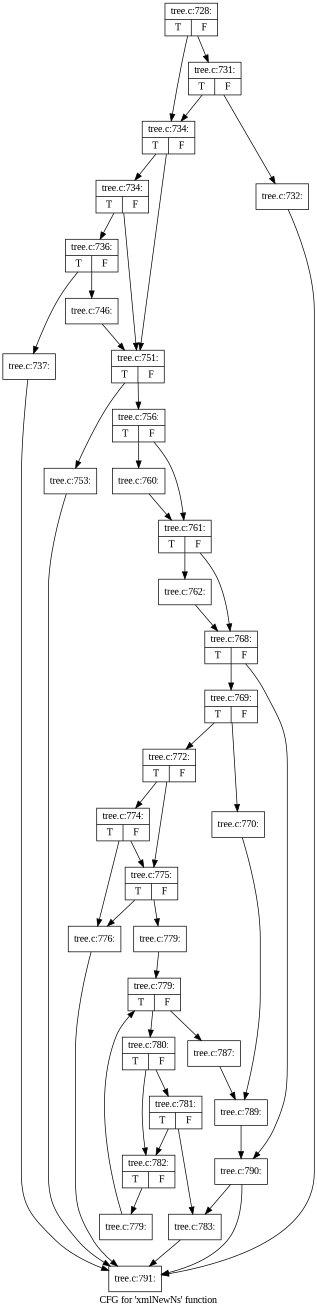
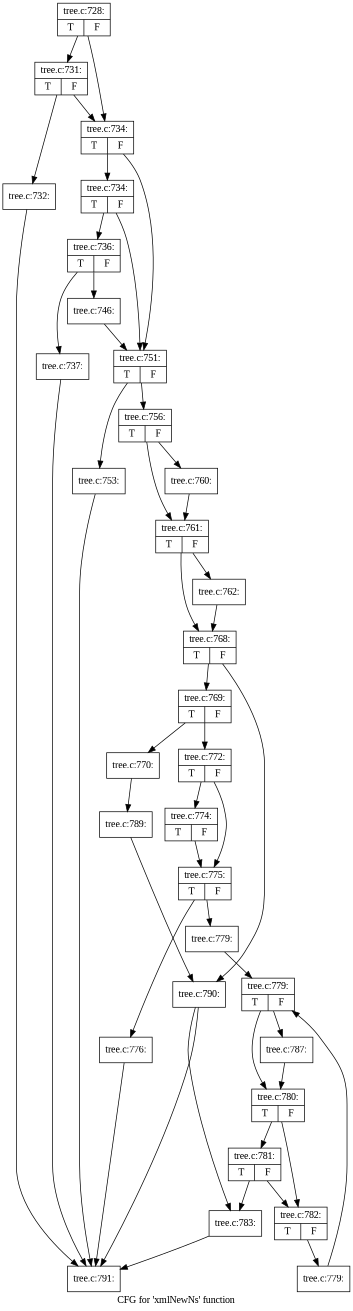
edge "tree.c:774:" -> "tree.c:776:": removed
edge "tree.c:787:" -> "tree.c:789:": now "tree.c:787:" -> "tree.c:780:"
